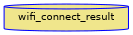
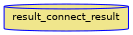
node "wifi_connect_result": label "wifi_connect_result" -> "result_connect_result"
